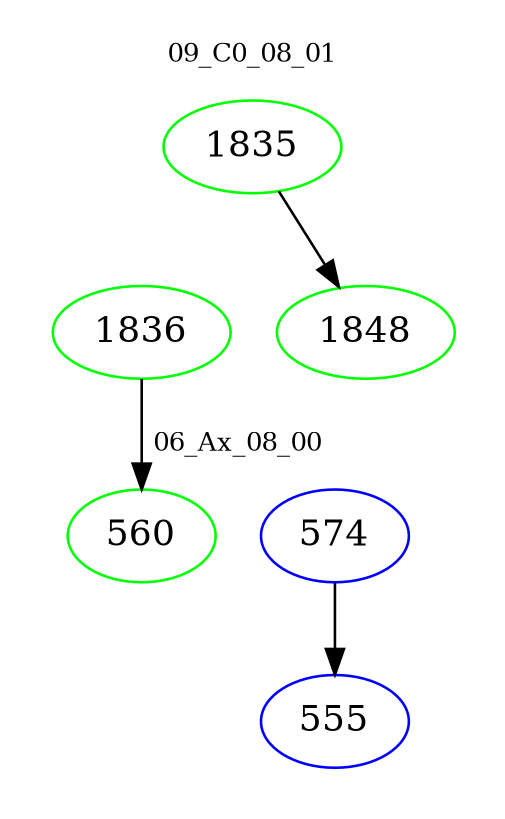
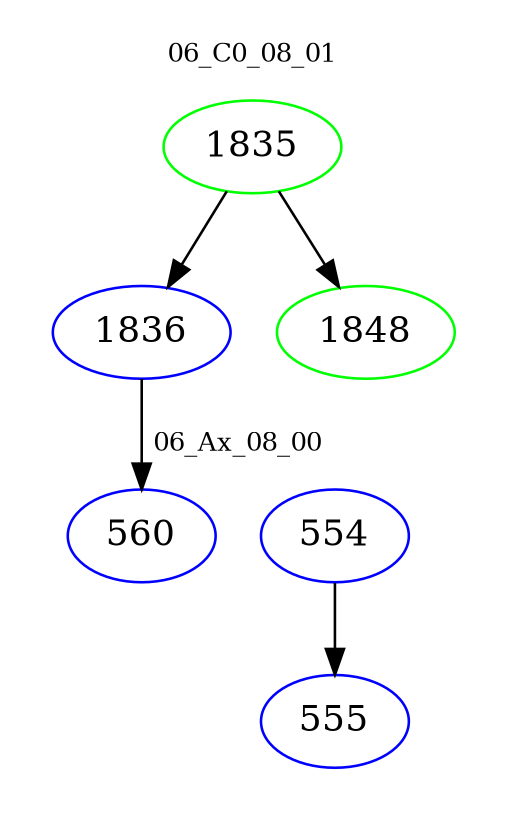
cluster "09_C0_08_01": label "09_C0_08_01" -> "06_C0_08_01"
edge "1835" -> "1836": added
node "1836": color green -> blue
node "560": color green -> blue
node "574": label "574" -> "554"
